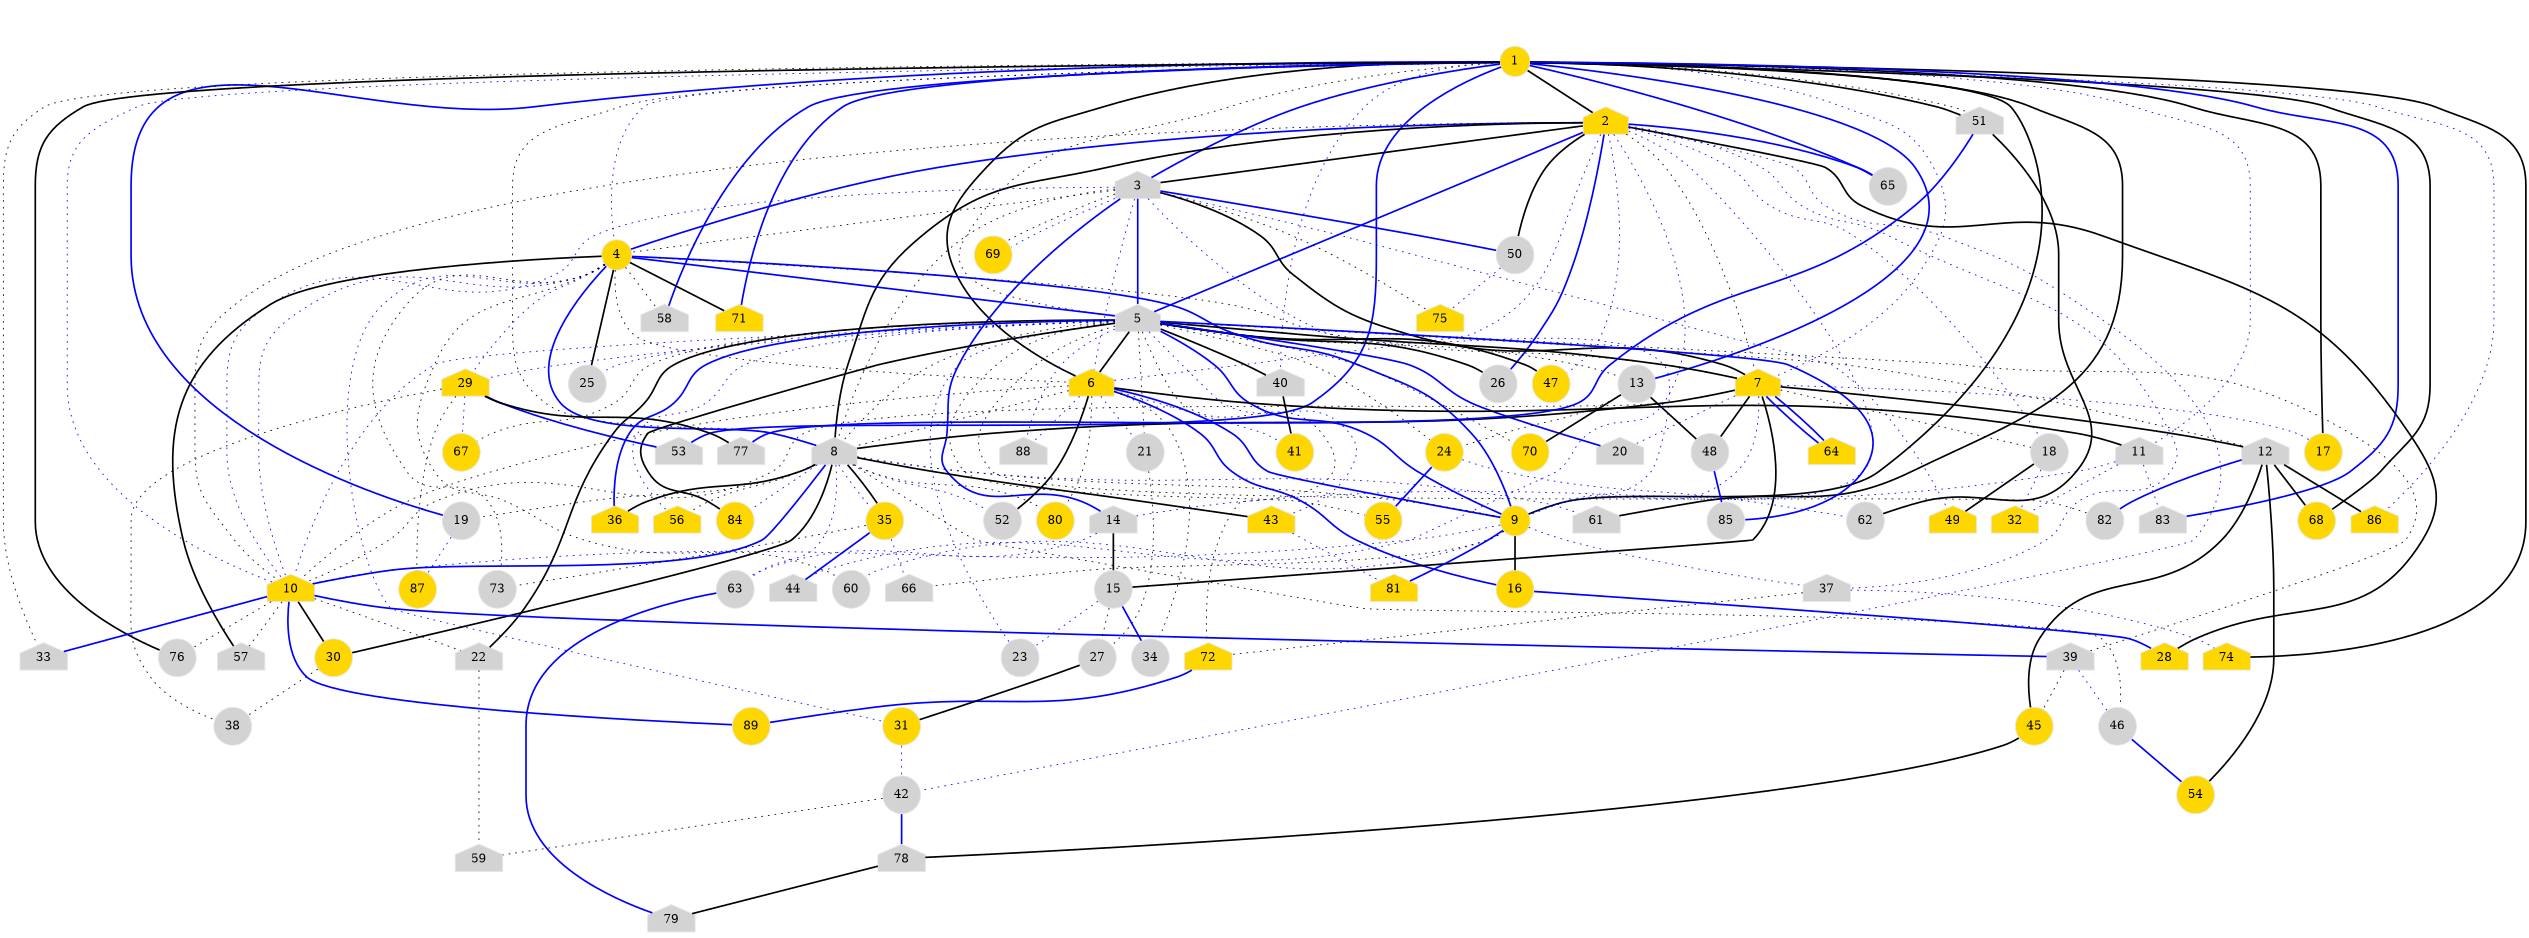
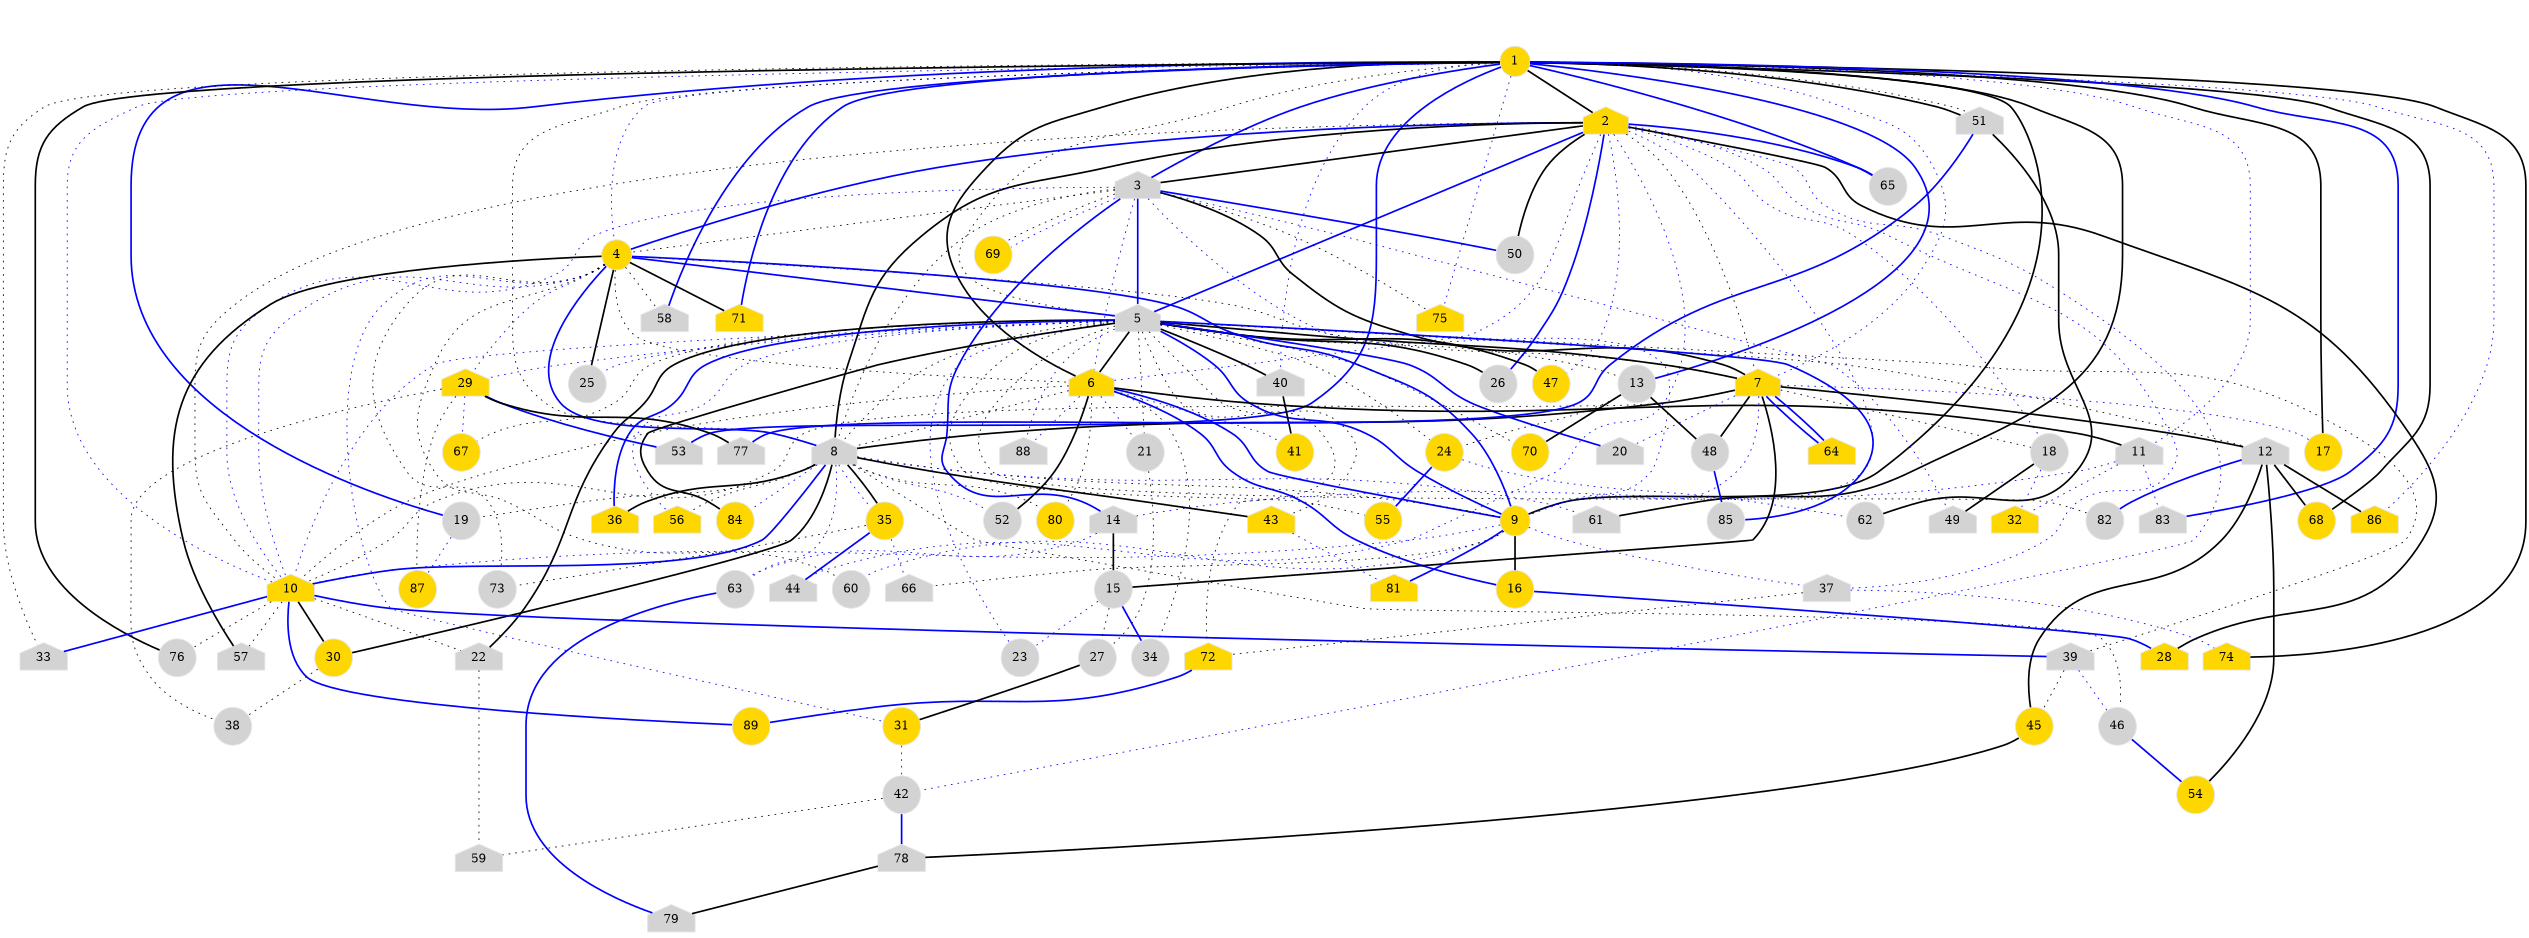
edge "50" -- "75": now "1" -- "75"
edge "5" -- "43": color blue -> black
node "49": fillcolor gold -> lightgrey
